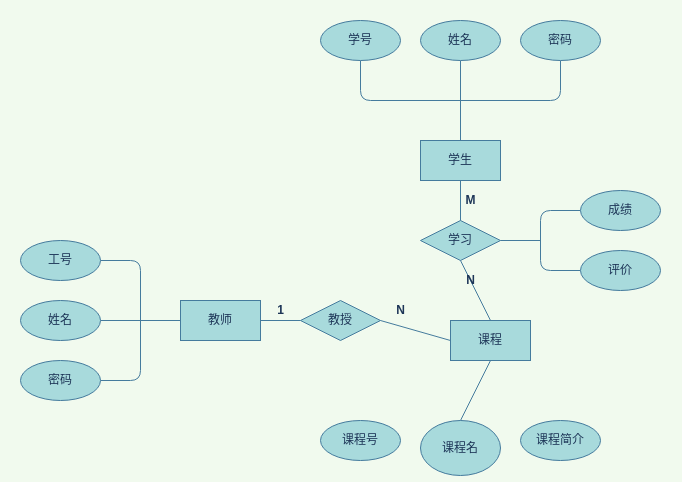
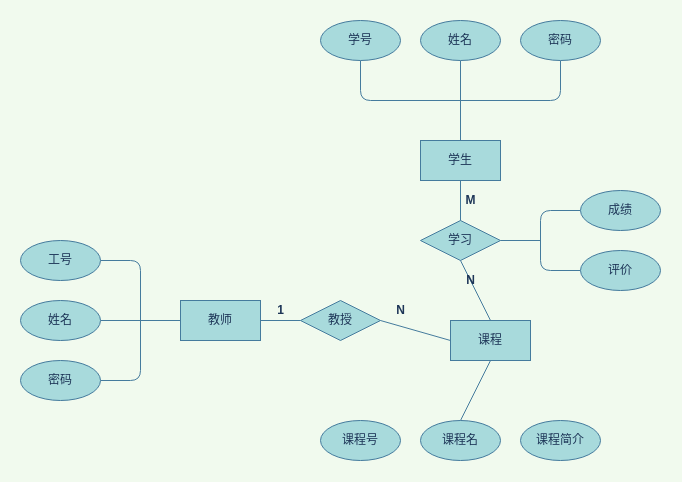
node "课程名": size 80x55 -> 80x40
